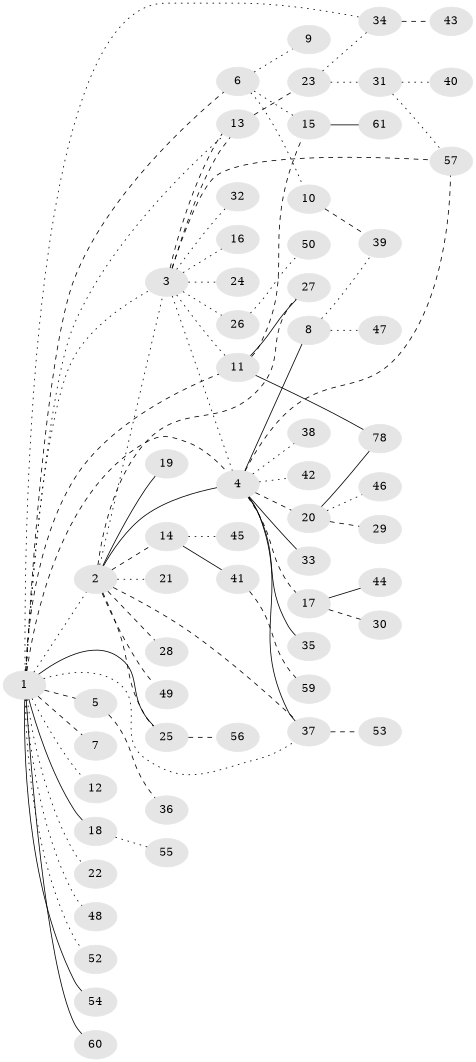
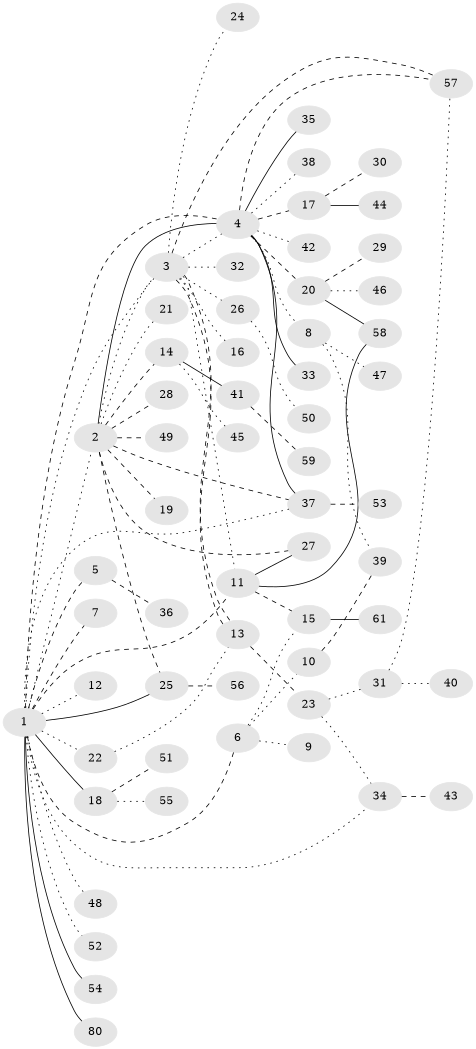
edge "13" -- "1": now "13" -- "22"
edge "8" -- "4": style solid -> dotted
node "78": label "78" -> "58"
edge "19" -- "2": style solid -> dashed
node "51": added
node "60": label "60" -> "80"
